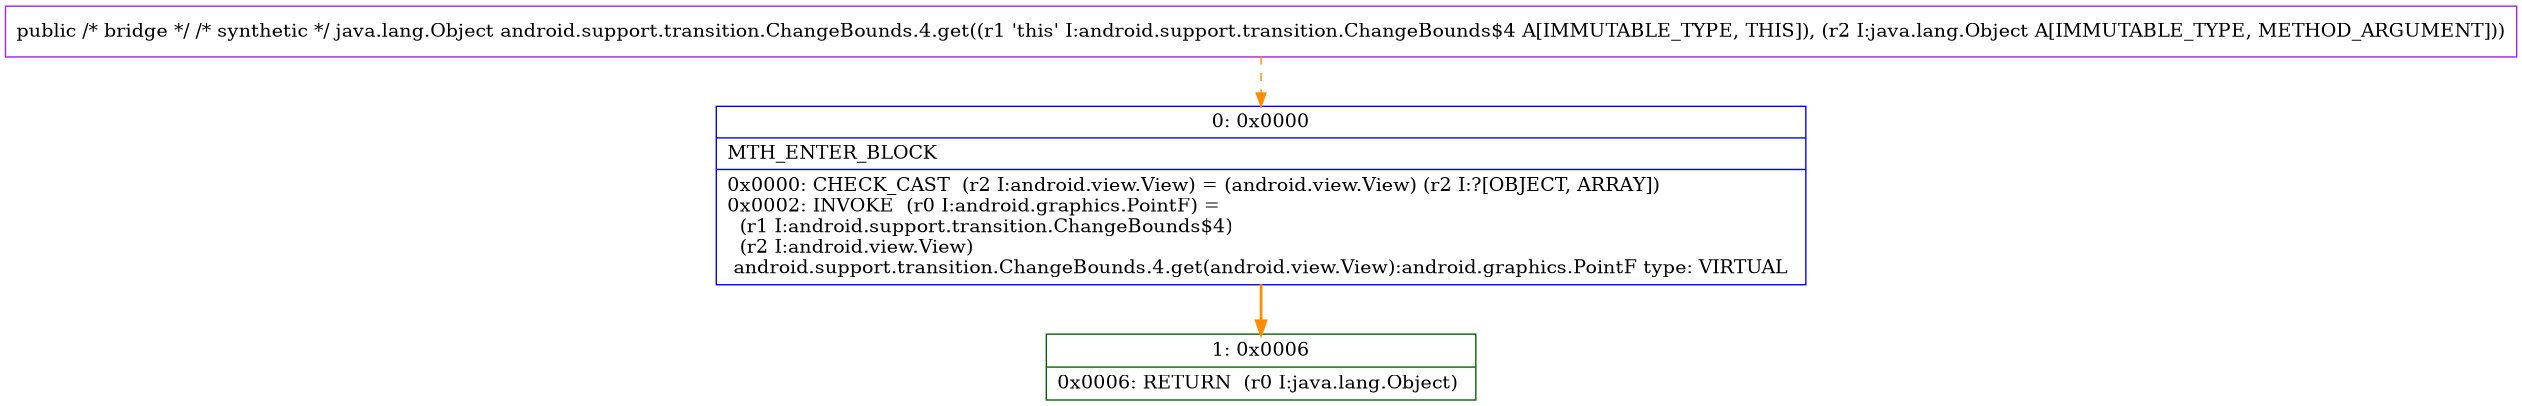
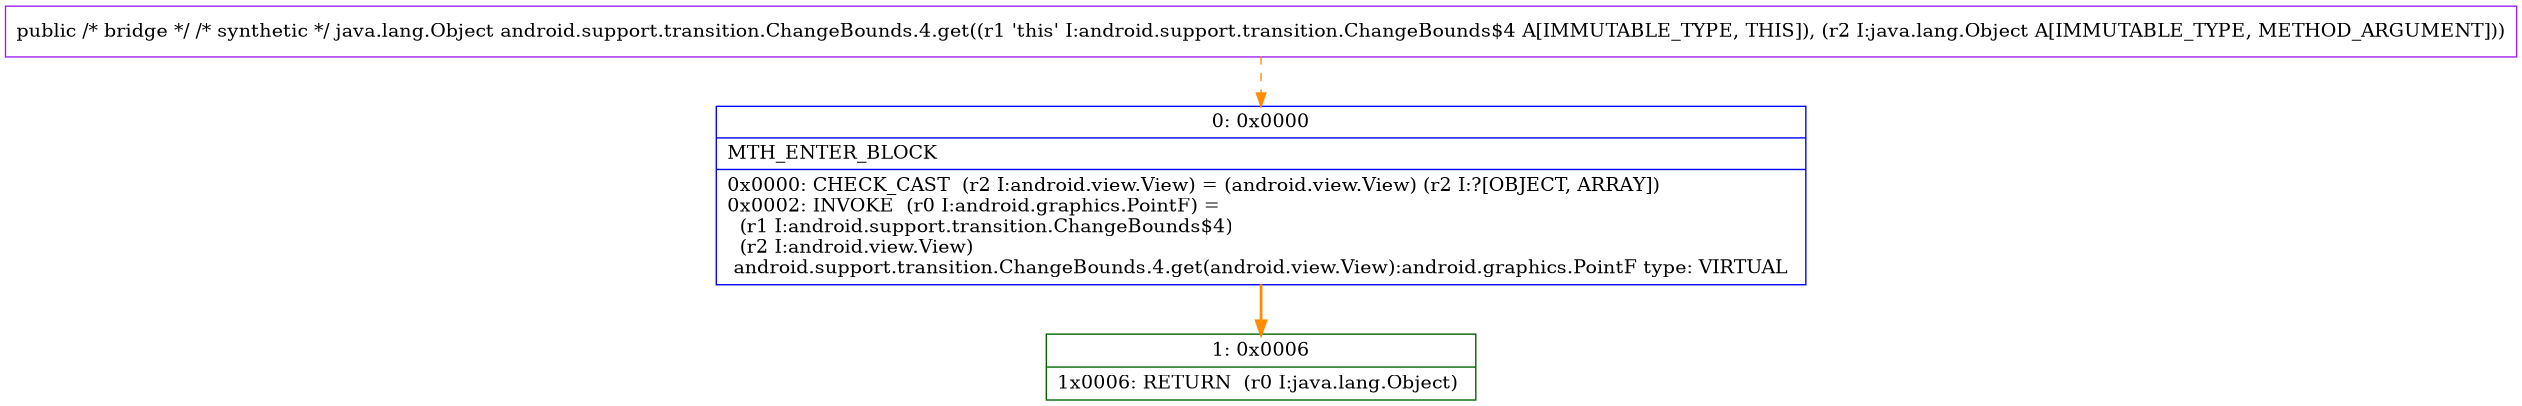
node "1: 0x0006": text "0x0006: RETURN  (r0 I:java.lang.Object)" -> "1x0006: RETURN  (r0 I:java.lang.Object)"
